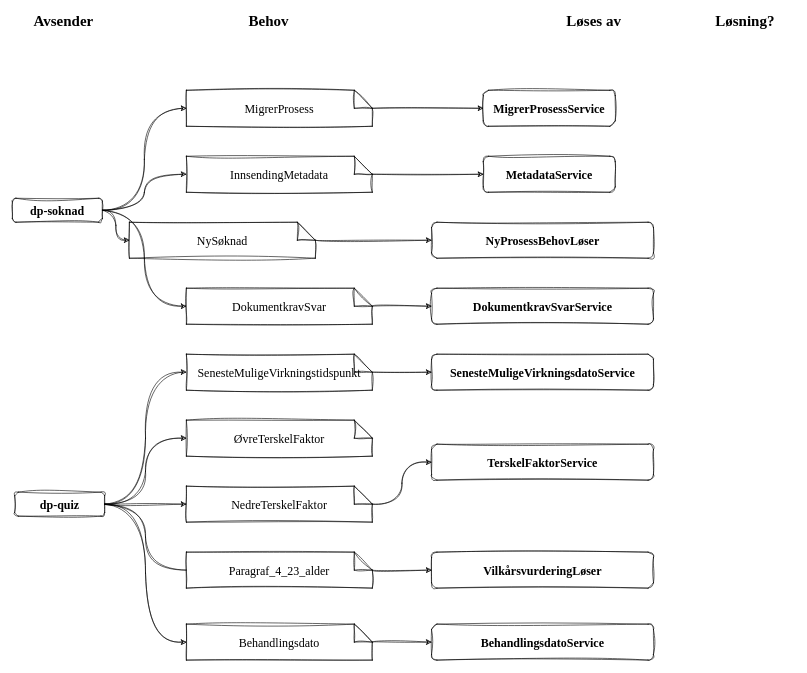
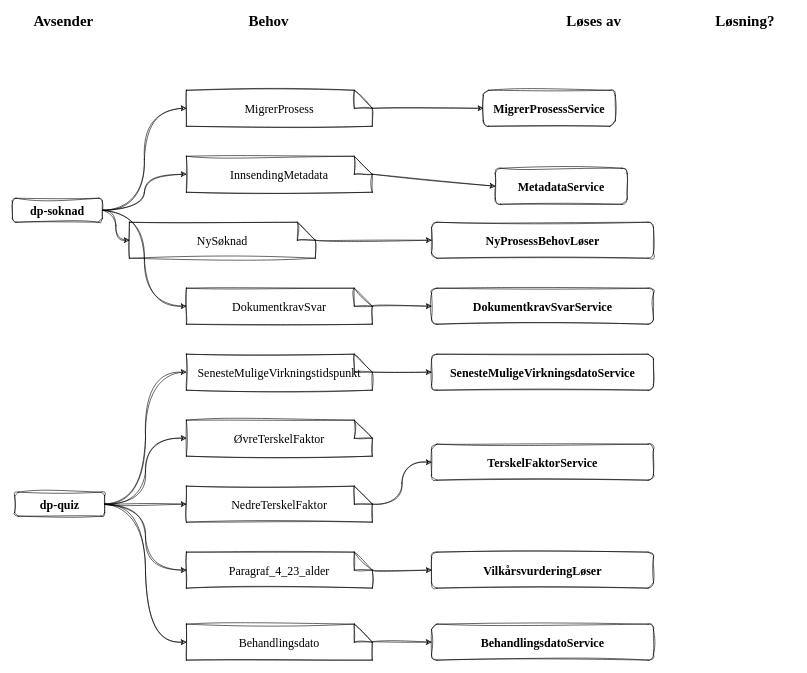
node "MetadataService": moved (549, 174) -> (561, 186)
edge "dp-quiz" -- "Paragraf_4_23_alder": arrowhead none -> classic
